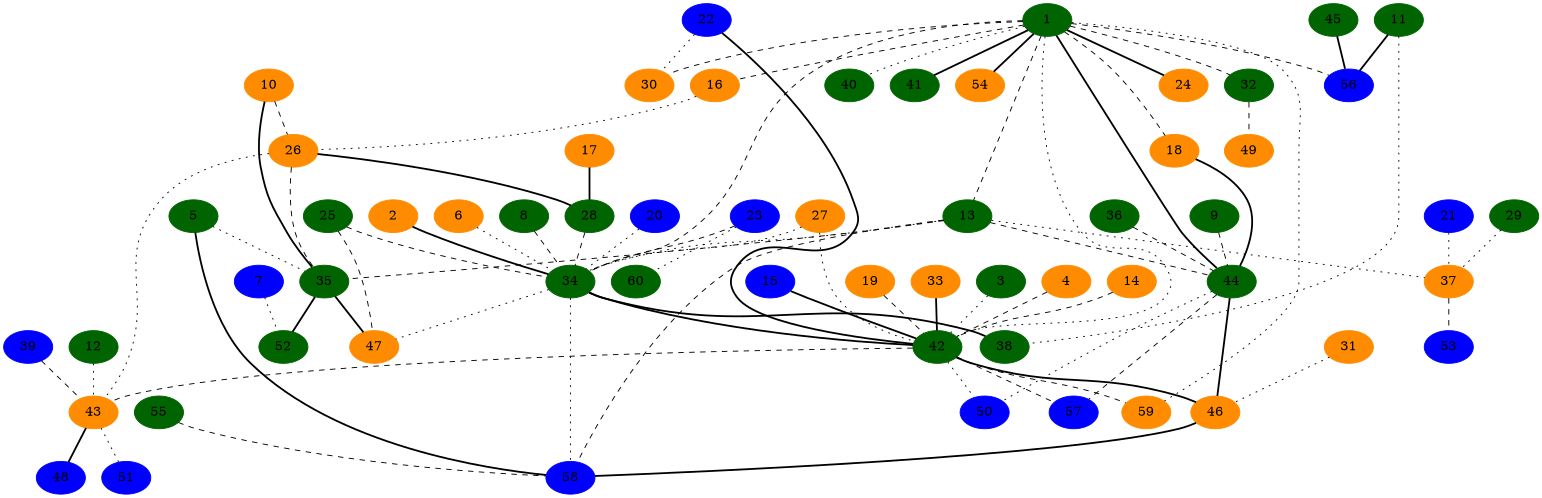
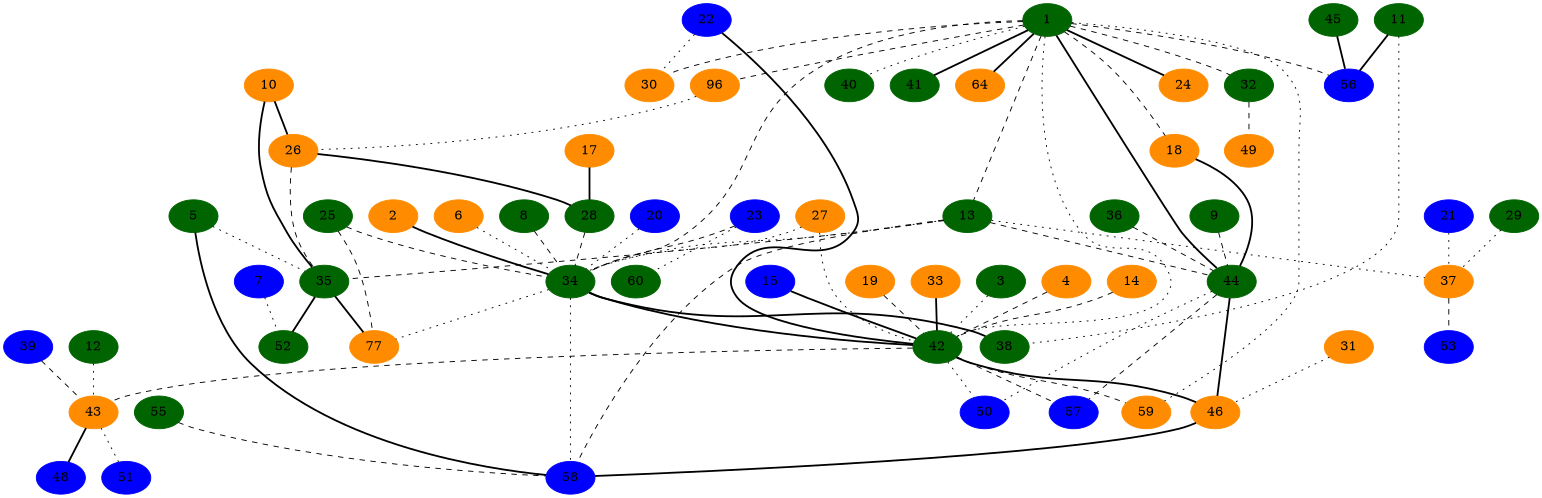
node "16": label "16" -> "96"
node "54": label "54" -> "64"
edge "10" -- "26": style dashed -> bold
edge "26" -- "43": removed
node "47": label "47" -> "77"
